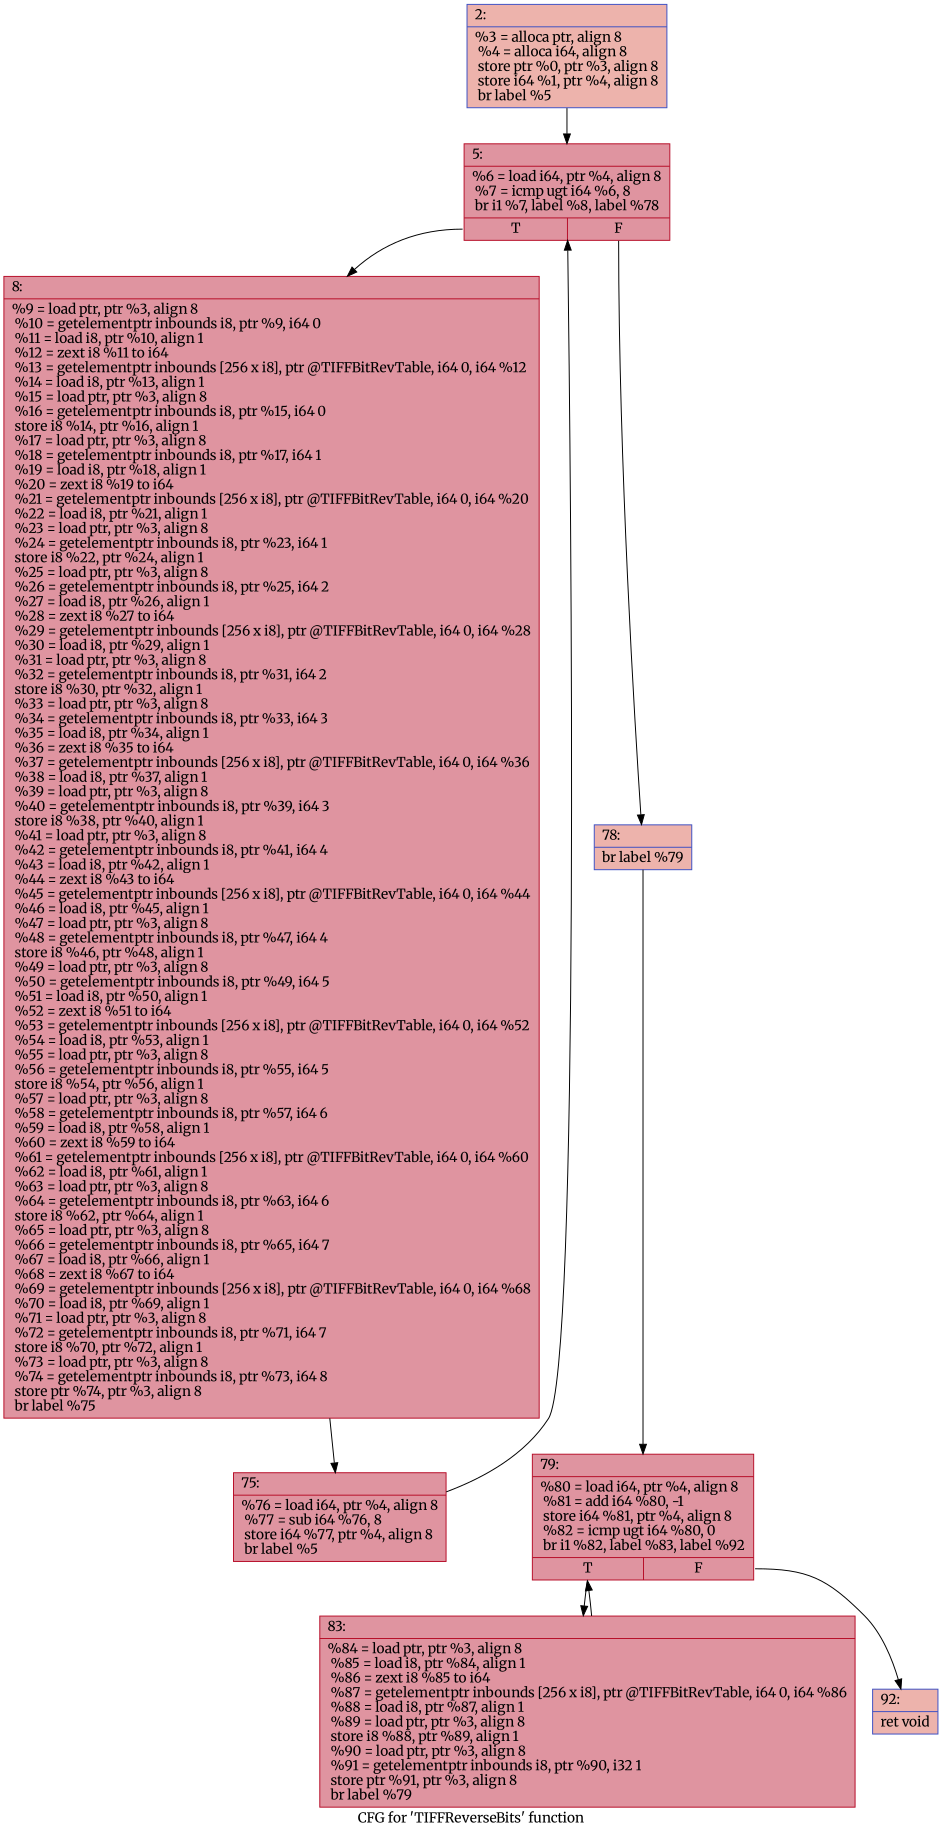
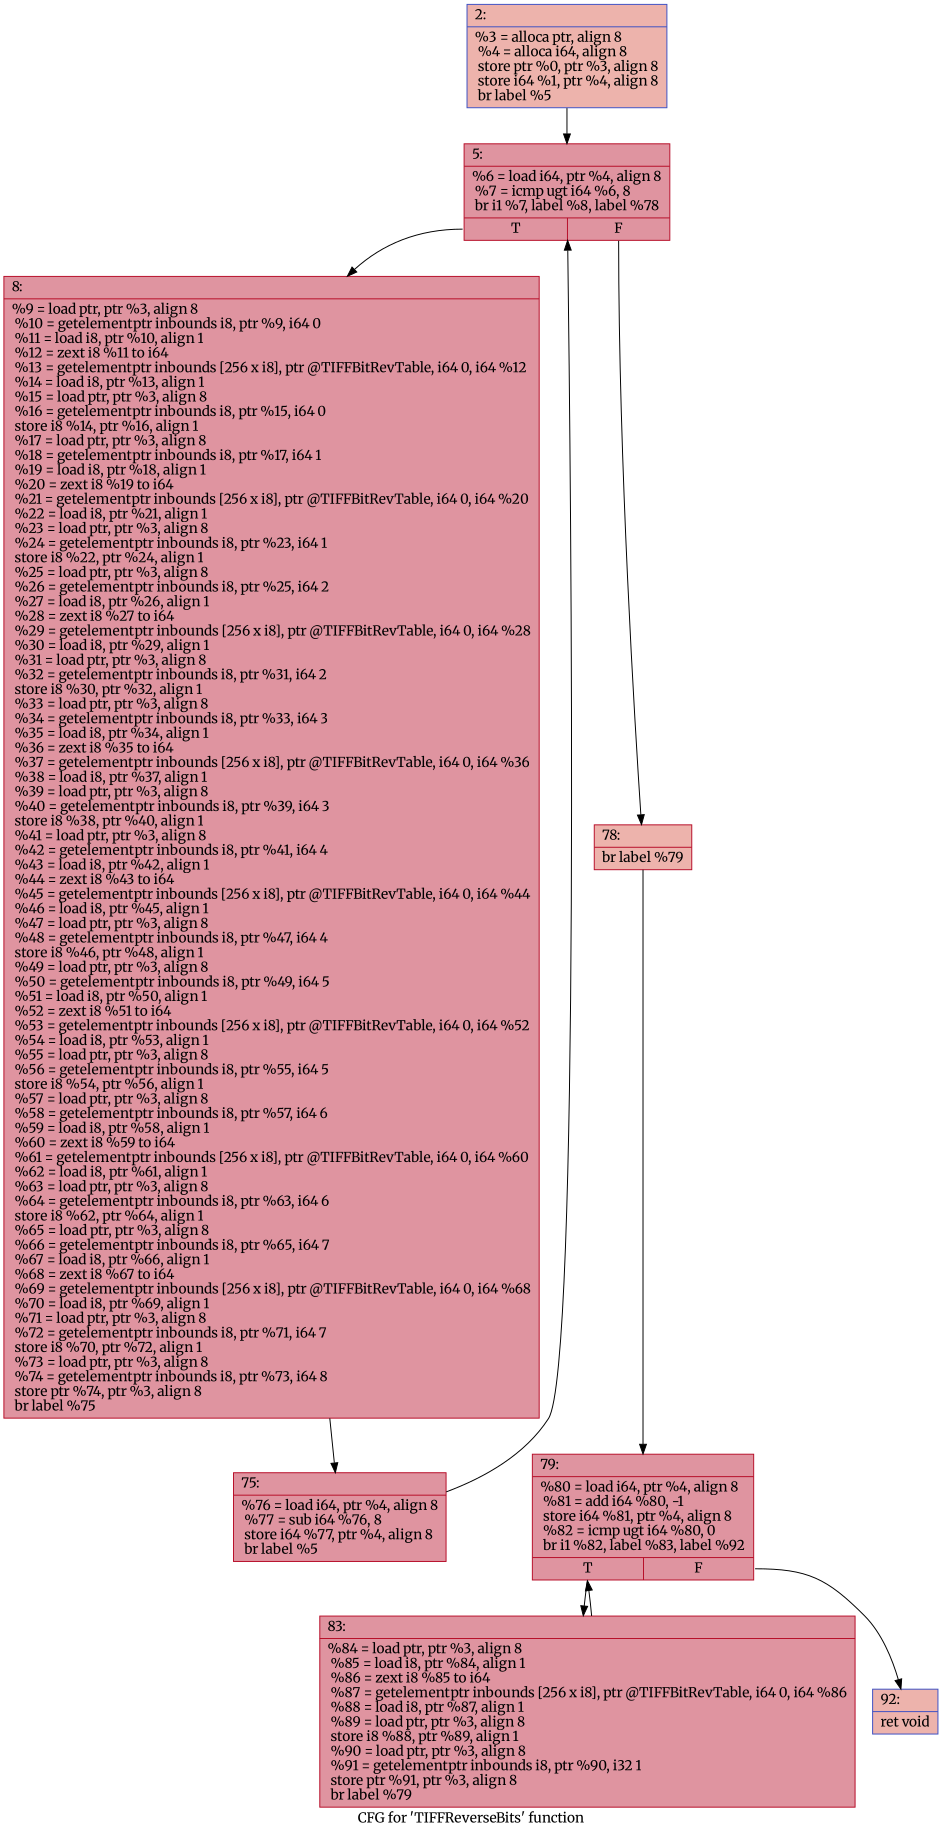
node "78:": color #3d50c3ff -> #b70d28ff
